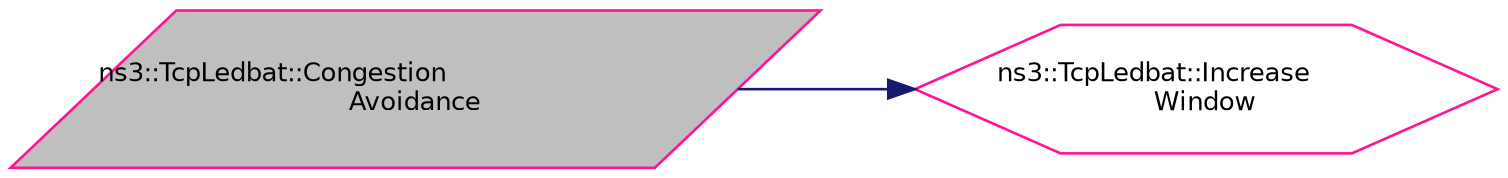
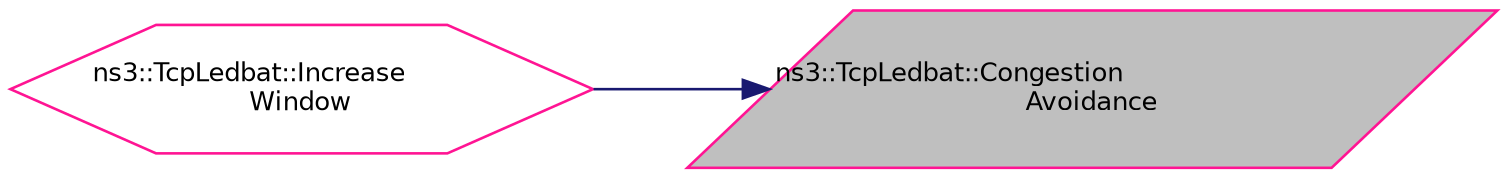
edge "ns3::TcpLedbat::Congestion Avoidance" -> "ns3::TcpLedbat::Increase Window": reversed
